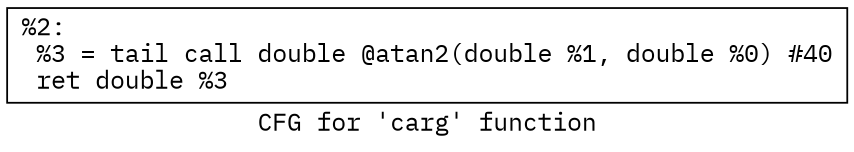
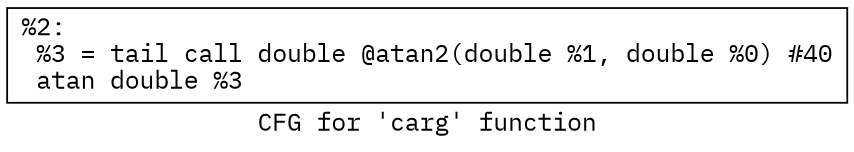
node "%2:": text "ret double %3" -> "atan double %3"
